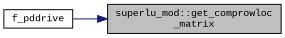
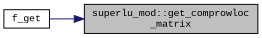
node "f_pddrive": label "f_pddrive" -> "f_get"
